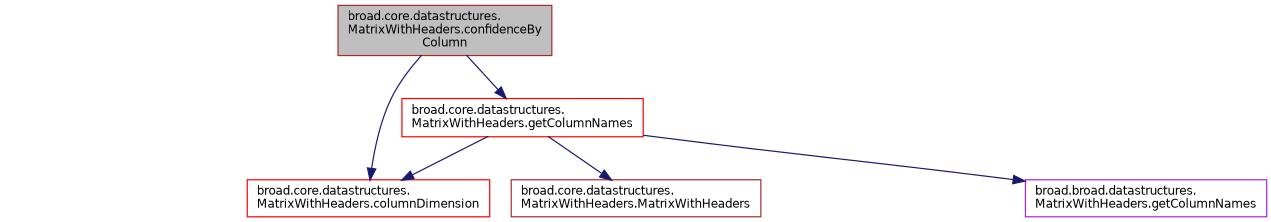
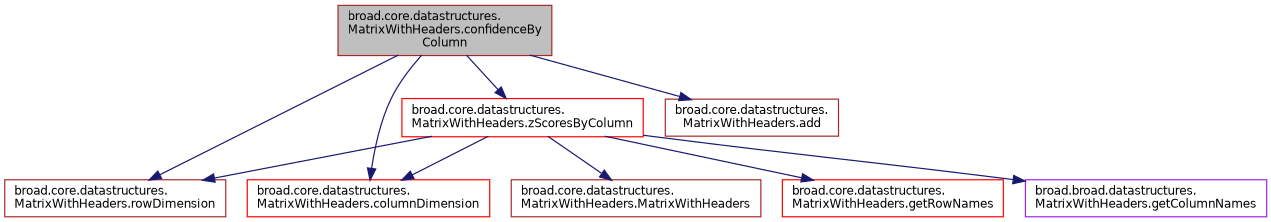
node "broad.core.datastructures. MatrixWithHeaders.getColumnNames": label "broad.core.datastructures. MatrixWithHeaders.getColumnNames" -> "broad.core.datastructures. MatrixWithHeaders.zScoresByColumn"
node "broad.core.datastructures. MatrixWithHeaders.add": added
node "broad.core.datastructures. MatrixWithHeaders.rowDimension": added
node "broad.core.datastructures. MatrixWithHeaders.getRowNames": added
